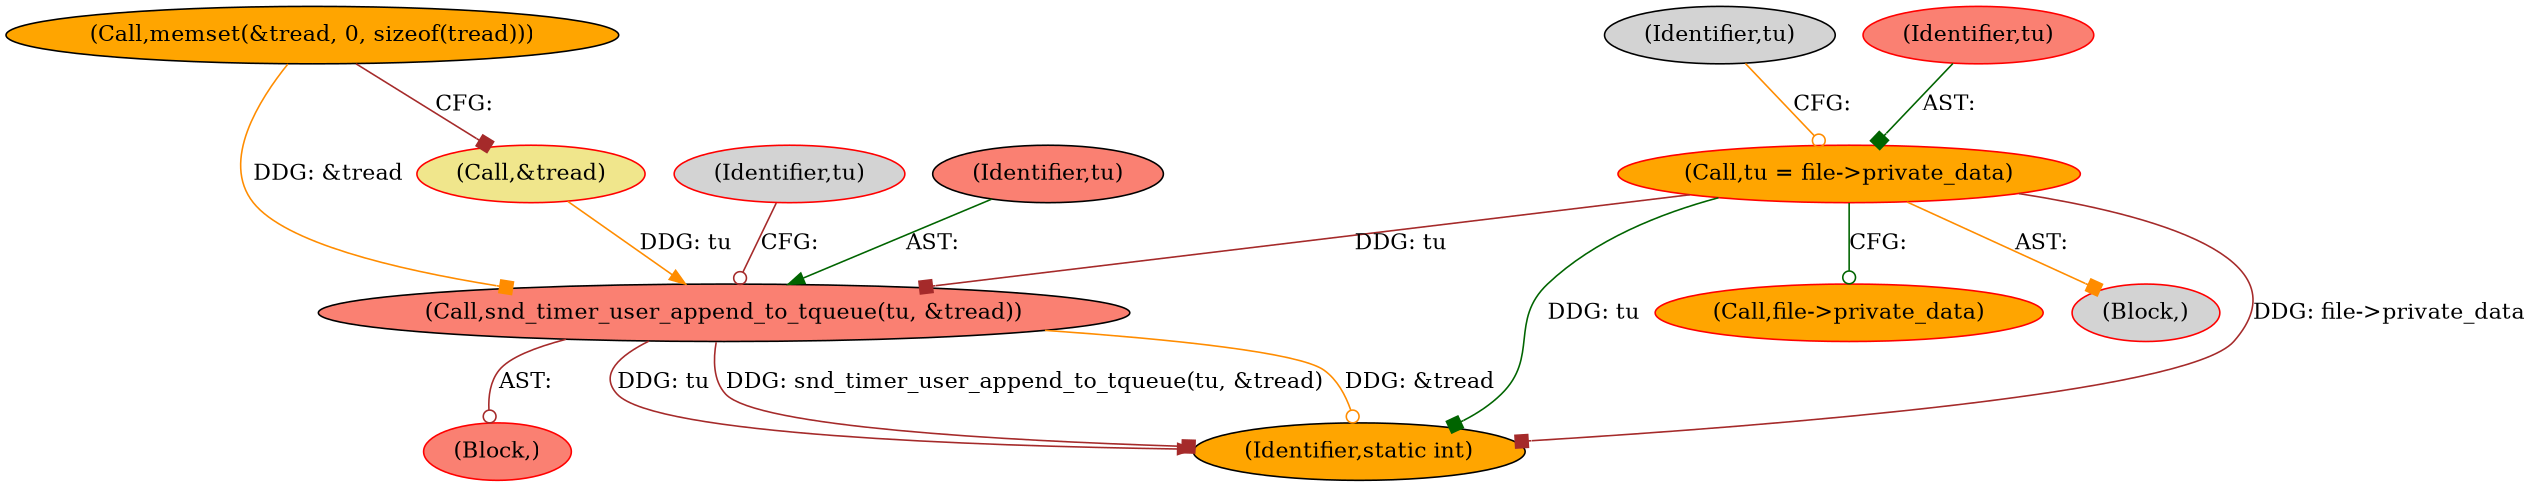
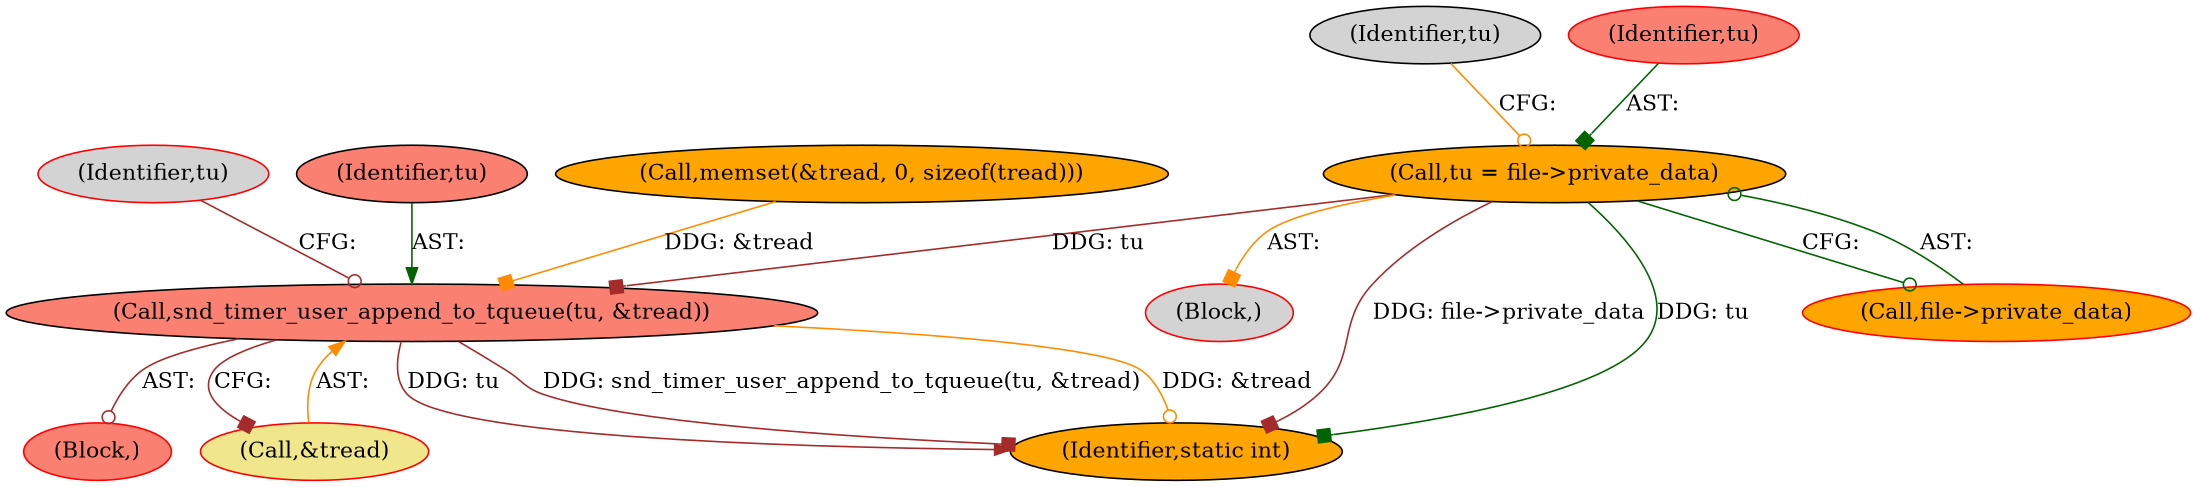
edge "(Call,memset(&tread, 0, sizeof(tread)))" -> "(Call,&tread)": now "(Call,snd_timer_user_append_to_tqueue(tu, &tread))" -> "(Call,&tread)"
node "(Call,tu = file->private_data)": color red -> black
edge "(Call,file->private_data)" -> "(Call,tu = file->private_data)": added, label "AST:"
edge "(Call,&tread)" -> "(Call,snd_timer_user_append_to_tqueue(tu, &tread))": label "DDG: tu" -> "AST: "
